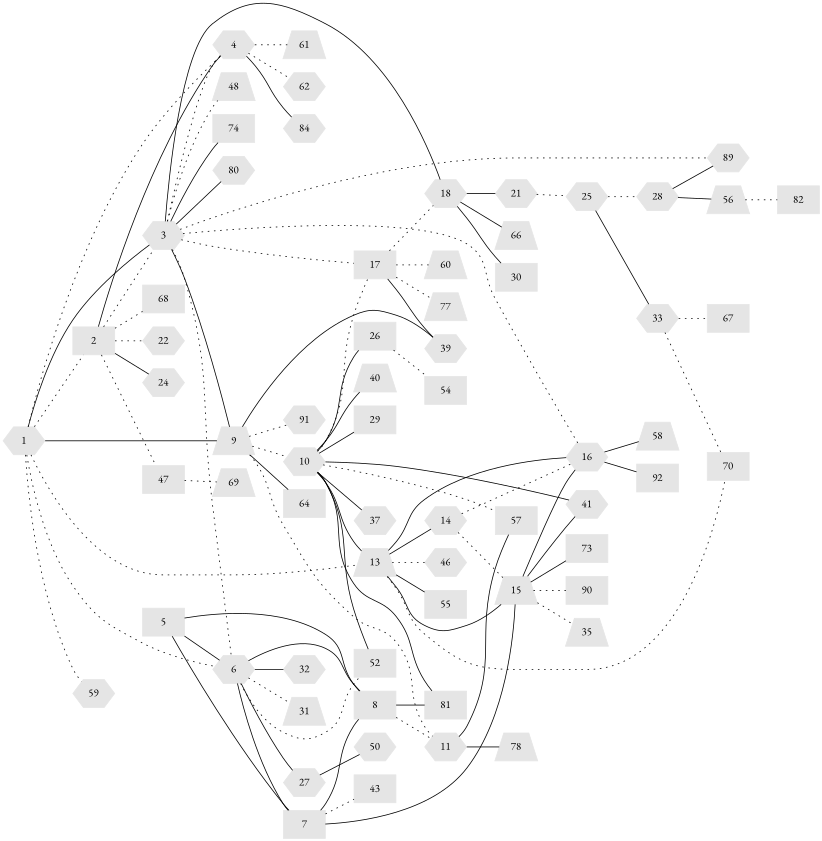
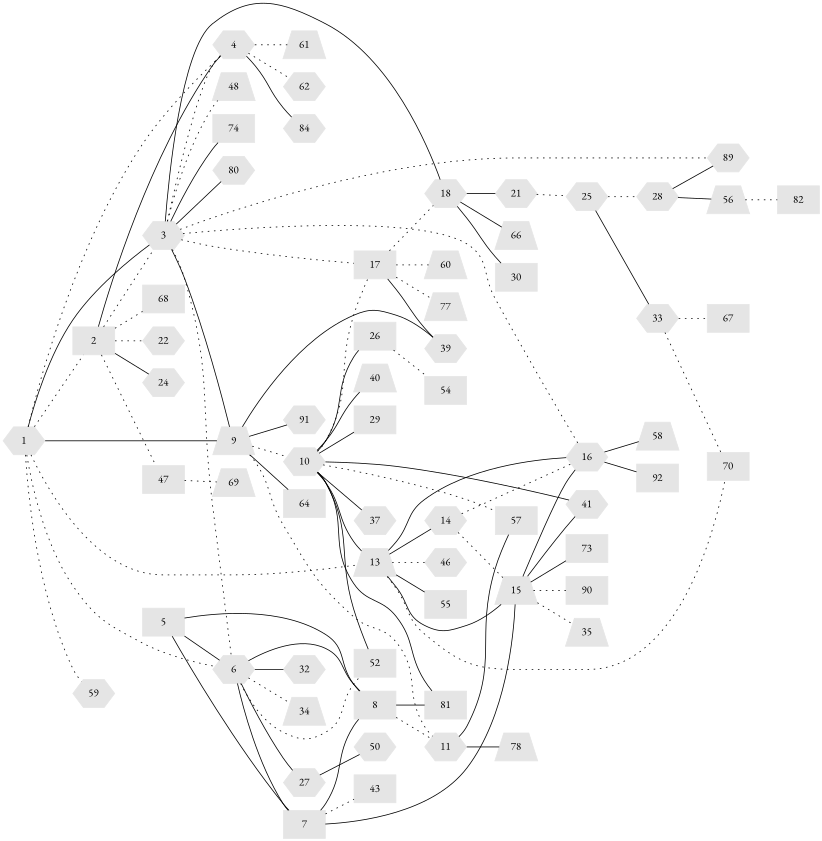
edge "91" -- "9": style dotted -> solid
node "31": label "31" -> "34"
